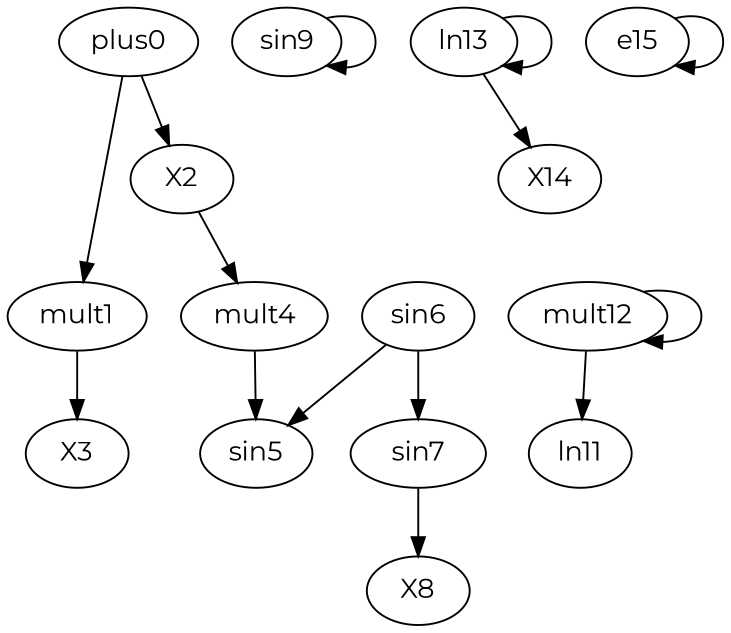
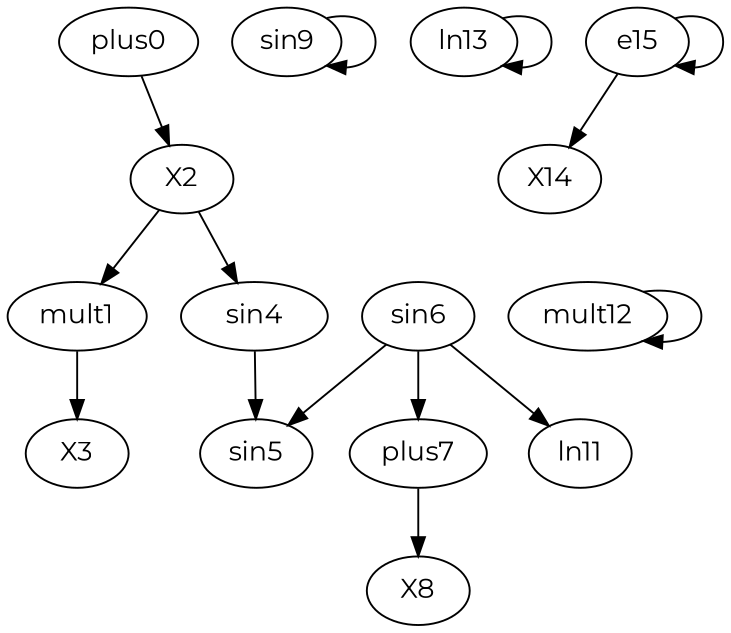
edge "ln13" -> "X14": now "e15" -> "X14"
edge "plus0" -> "mult1": now "X2" -> "mult1"
node "mult4": label "mult4" -> "sin4"
edge "mult12" -> "ln11": now "sin6" -> "ln11"
node "sin7": label "sin7" -> "plus7"
